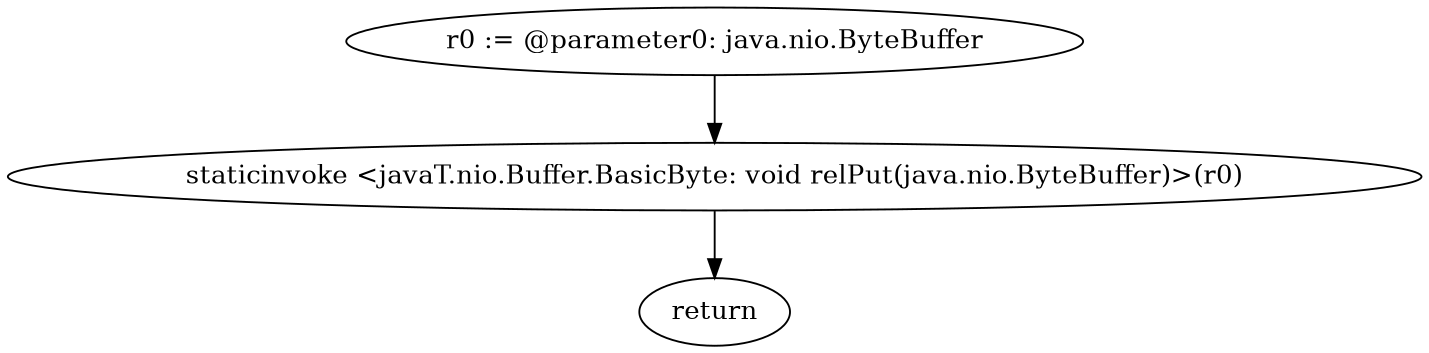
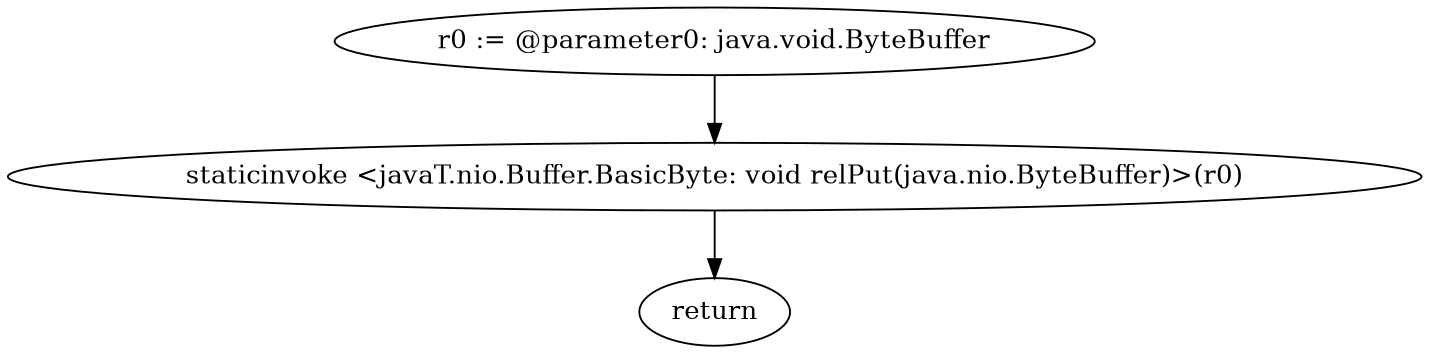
node "r0 := @parameter0: java.nio.ByteBuffer": label "r0 := @parameter0: java.nio.ByteBuffer" -> "r0 := @parameter0: java.void.ByteBuffer"
